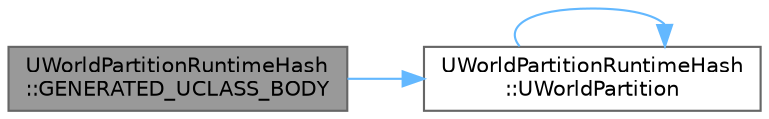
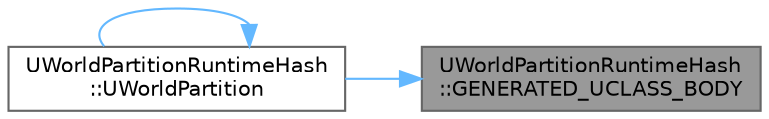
edge "UWorldPartitionRuntimeHash ::GENERATED_UCLASS_BODY" -> "UWorldPartitionRuntimeHash ::UWorldPartition": reversed
